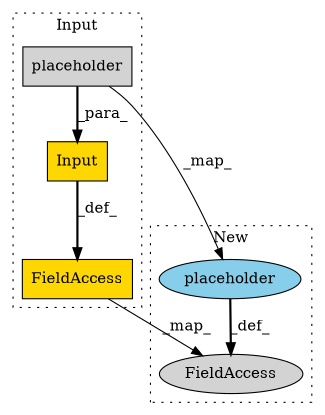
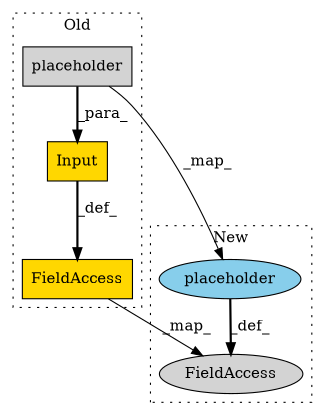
cluster "Input": label "Input" -> "Old"
